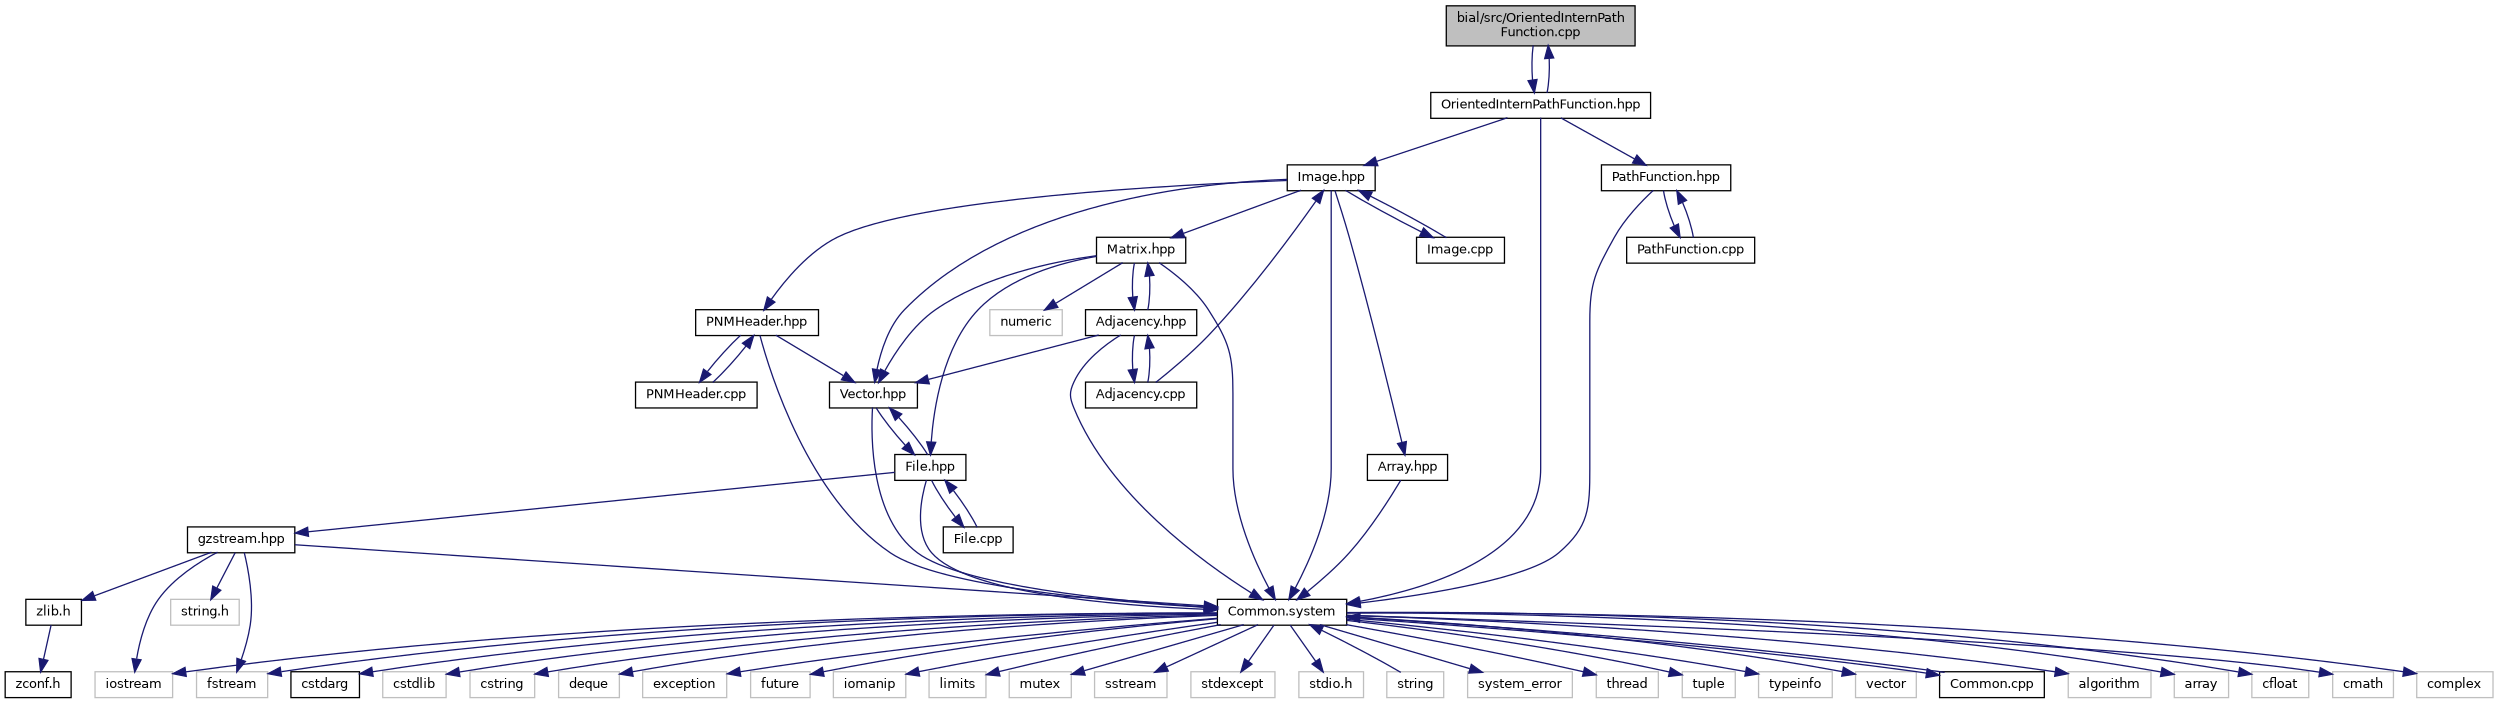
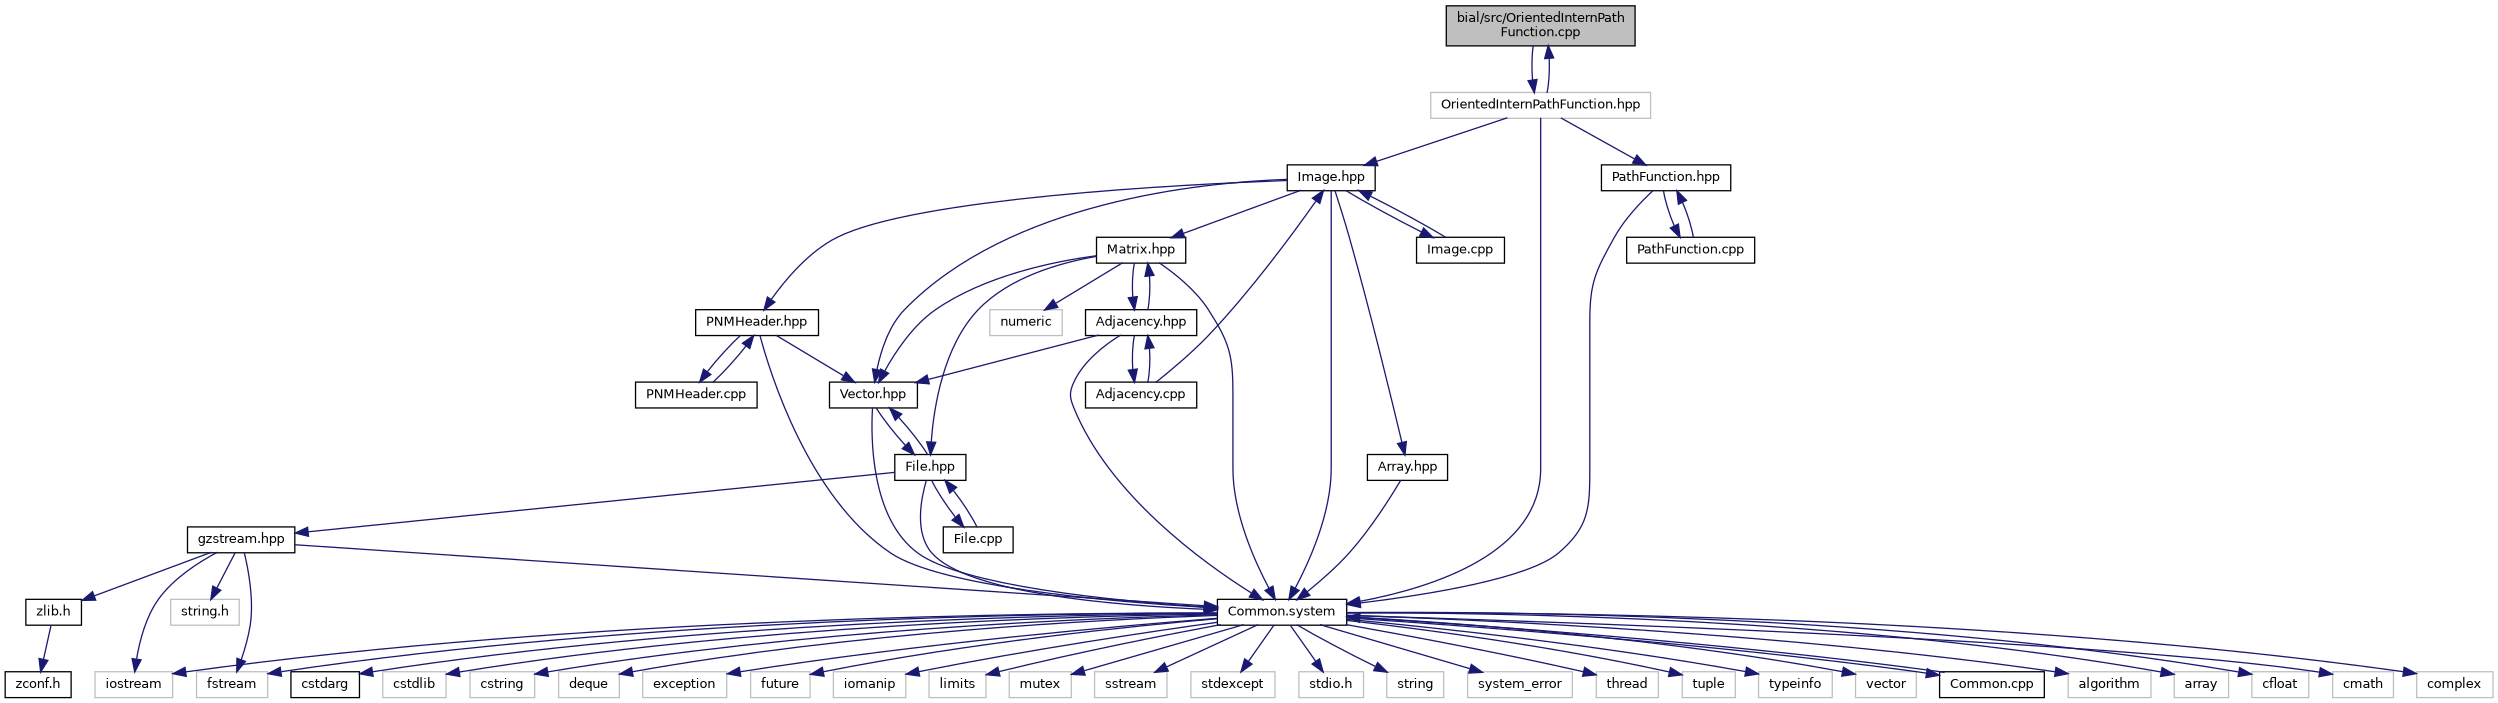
node "OrientedInternPathFunction.hpp": color black -> grey75
edge "string" -> "Common.system": reversed
